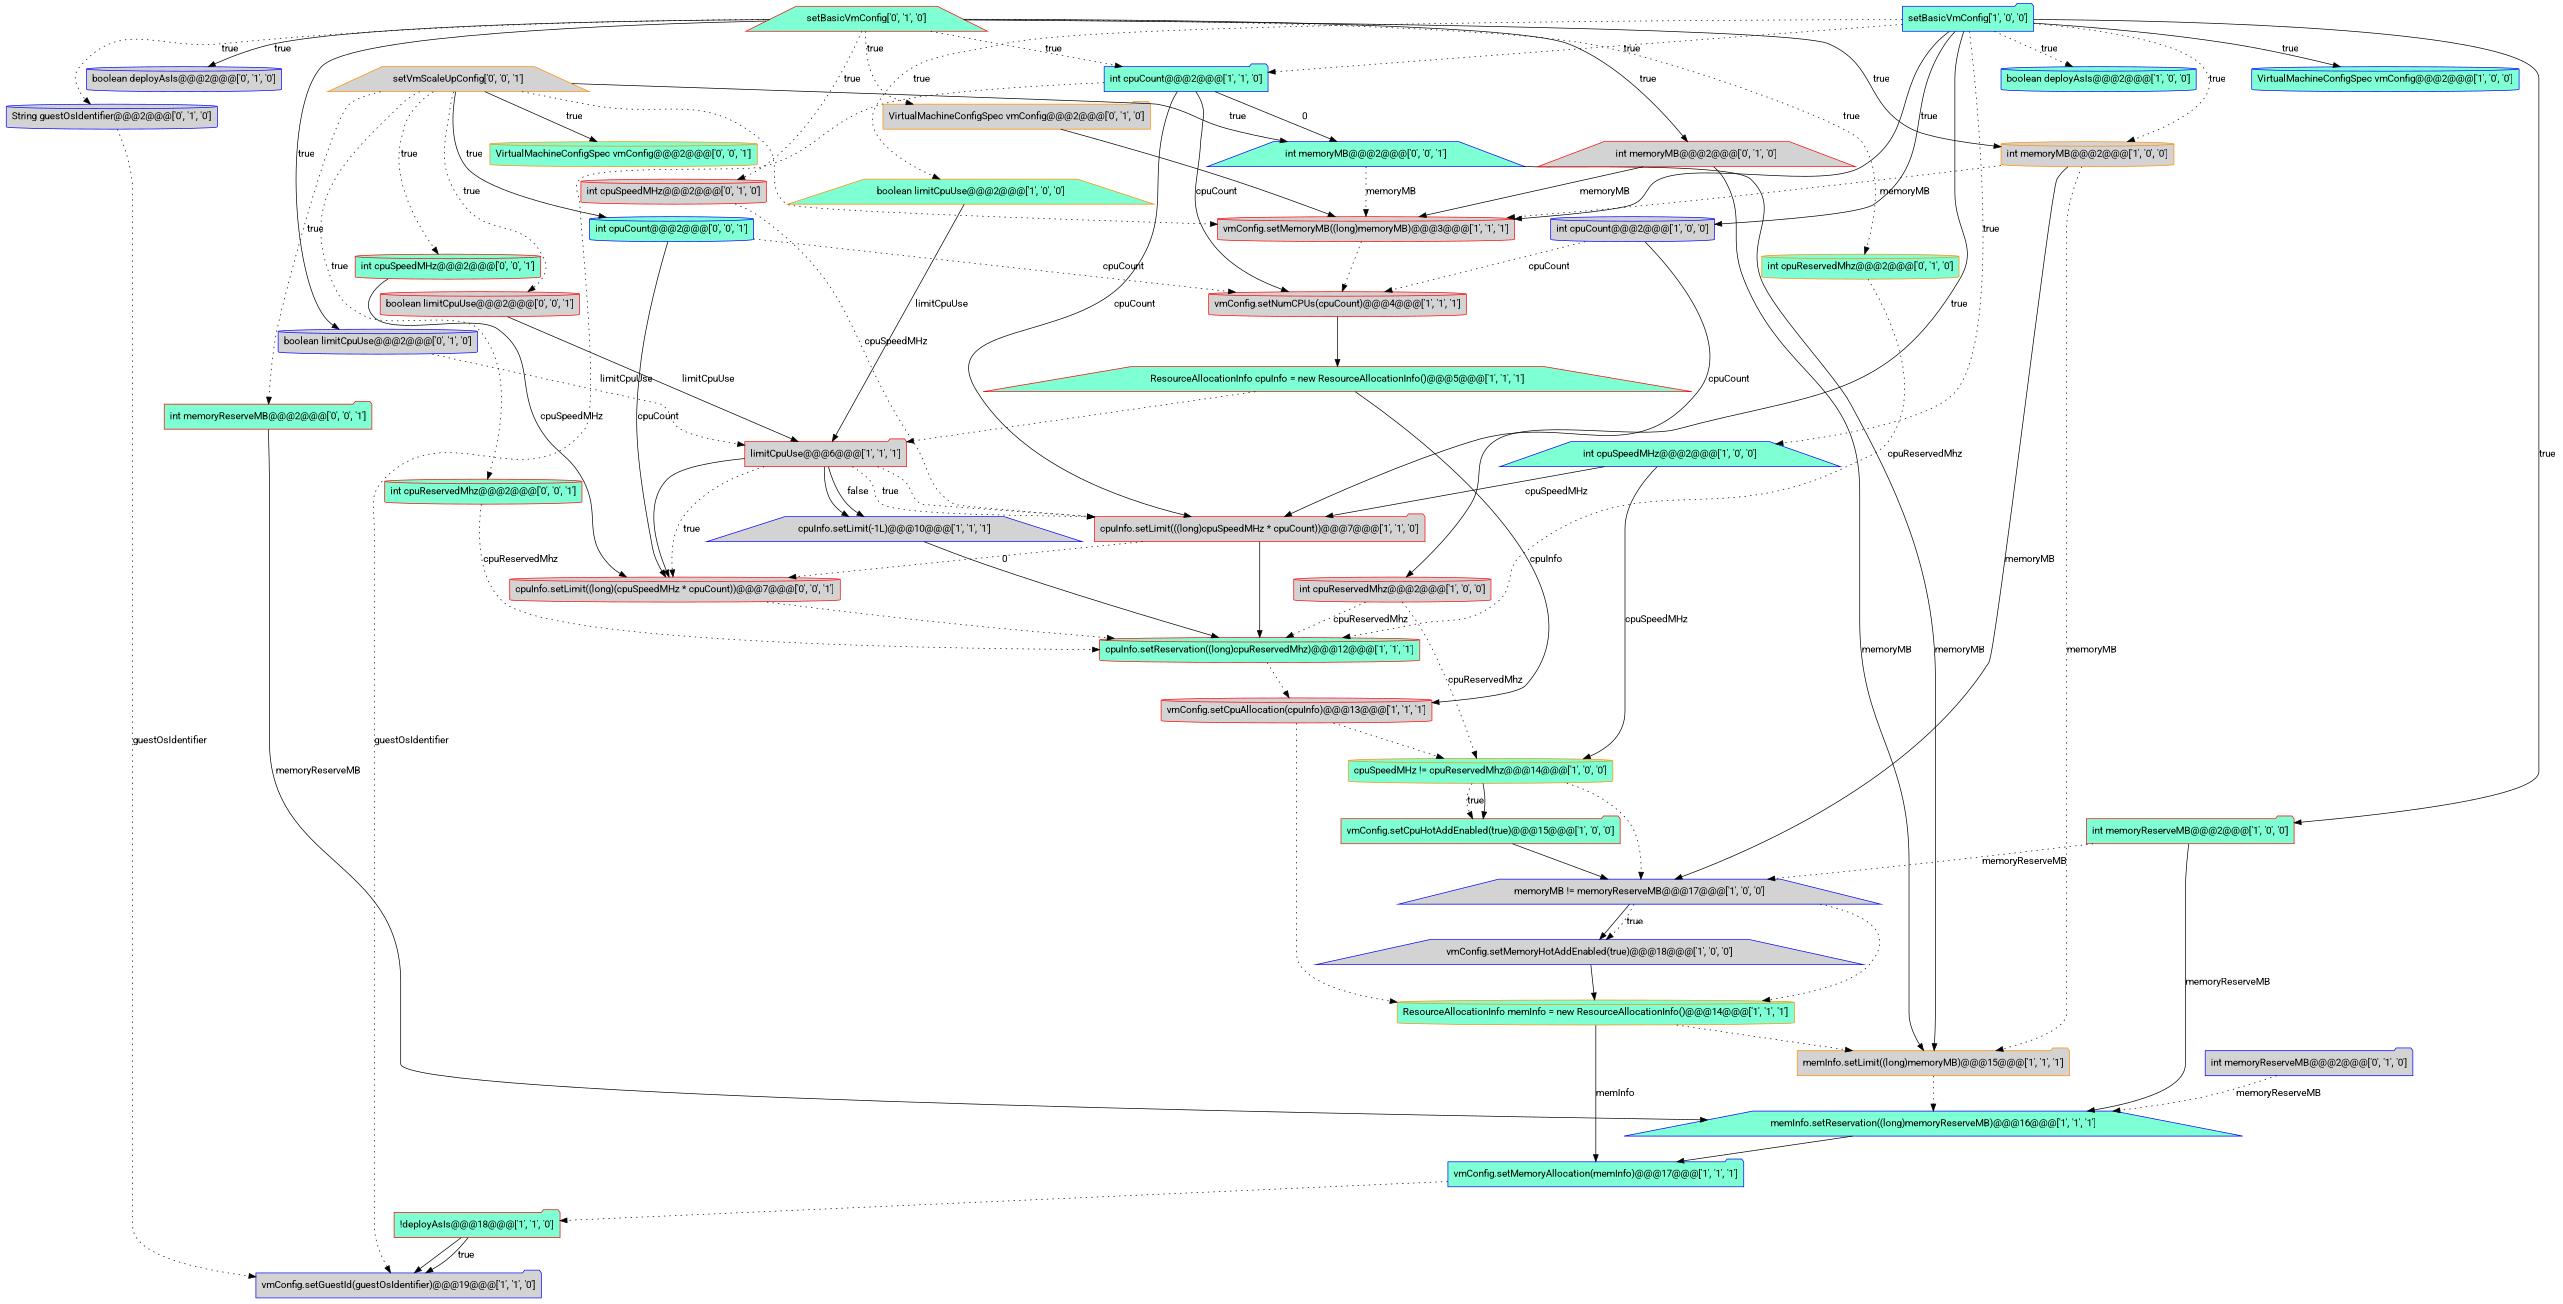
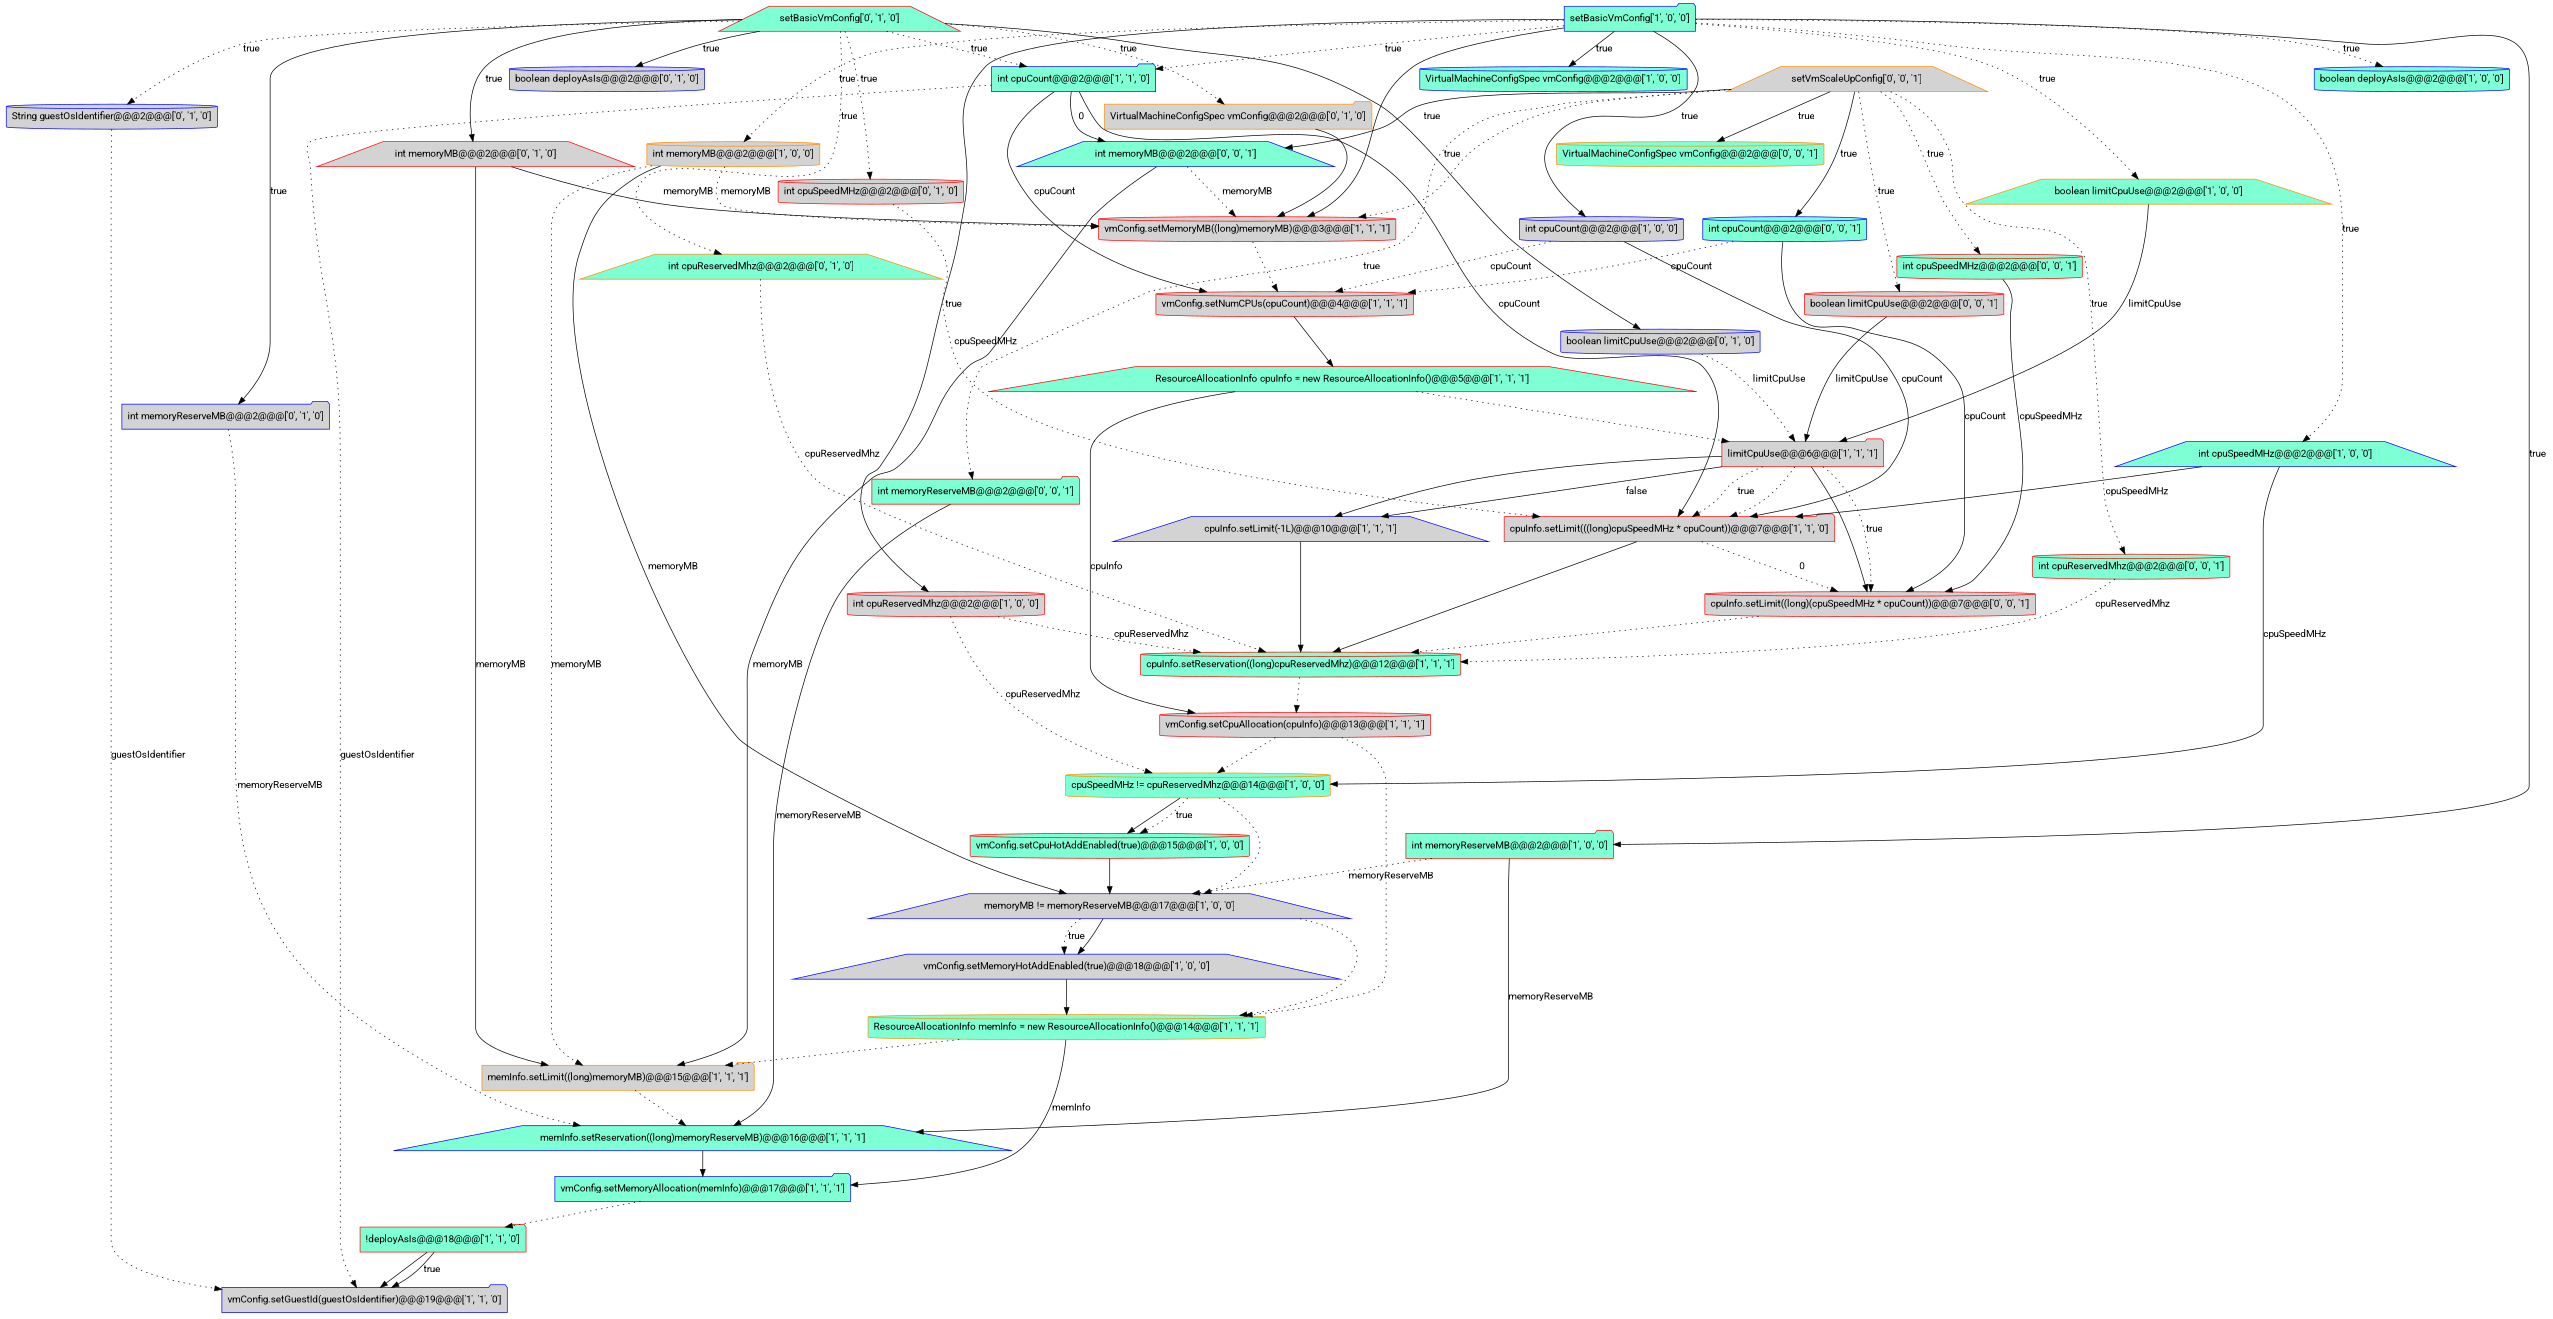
edge "setBasicVmConfig['0', '1', '0']" -> "int memoryMB@@@2@@@['1', '0', '0']": now "setBasicVmConfig['0', '1', '0']" -> "int memoryReserveMB@@@2@@@['0', '1', '0']"
node "int cpuReservedMhz@@@2@@@['0', '1', '0']": shape cylinder -> trapezium
node "vmConfig.setCpuHotAddEnabled(true)@@@15@@@['1', '0', '0']": shape folder -> cylinder
